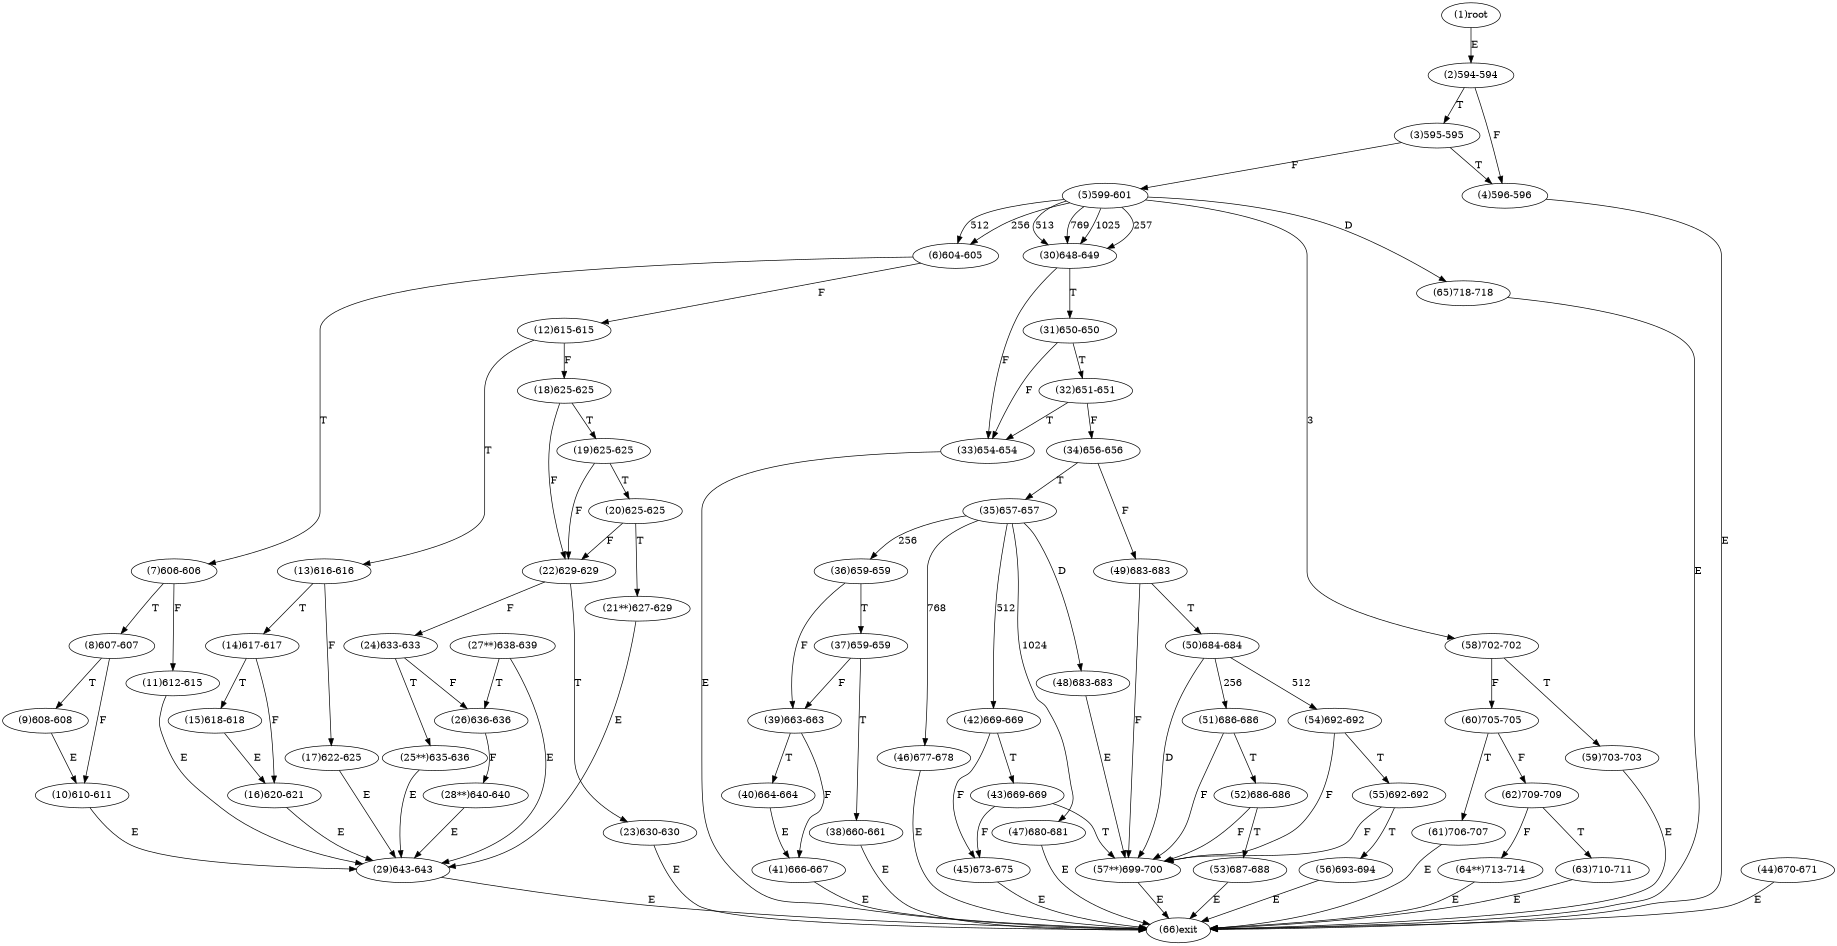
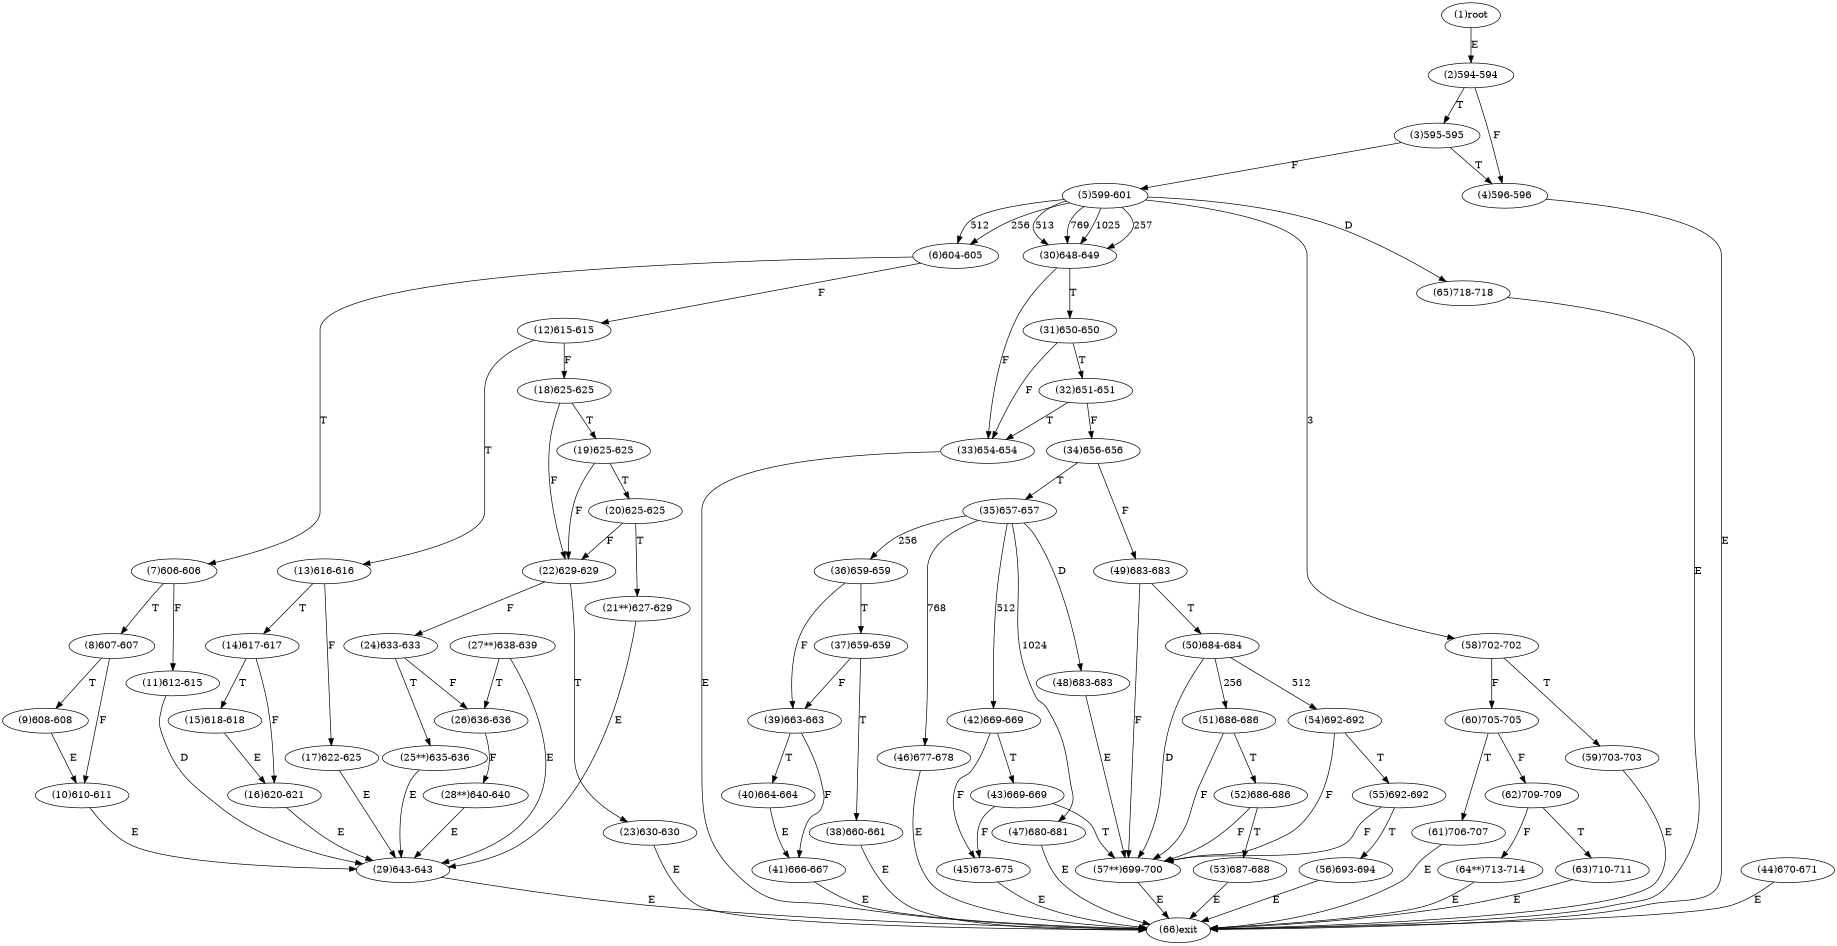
edge "(11)612-615" -> "(29)643-643": label "E" -> "D"
